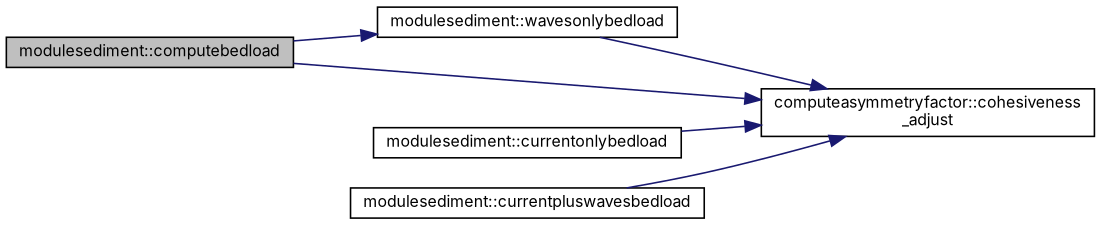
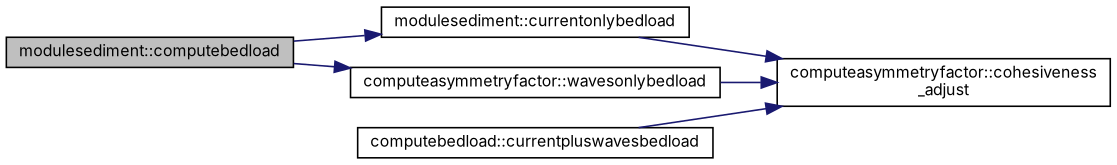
node "modulesediment::wavesonlybedload": label "modulesediment::wavesonlybedload" -> "computeasymmetryfactor::wavesonlybedload"
edge "modulesediment::computebedload" -> "computeasymmetryfactor::cohesiveness _adjust": now "modulesediment::computebedload" -> "modulesediment::currentonlybedload"
node "modulesediment::currentpluswavesbedload": label "modulesediment::currentpluswavesbedload" -> "computebedload::currentpluswavesbedload"
